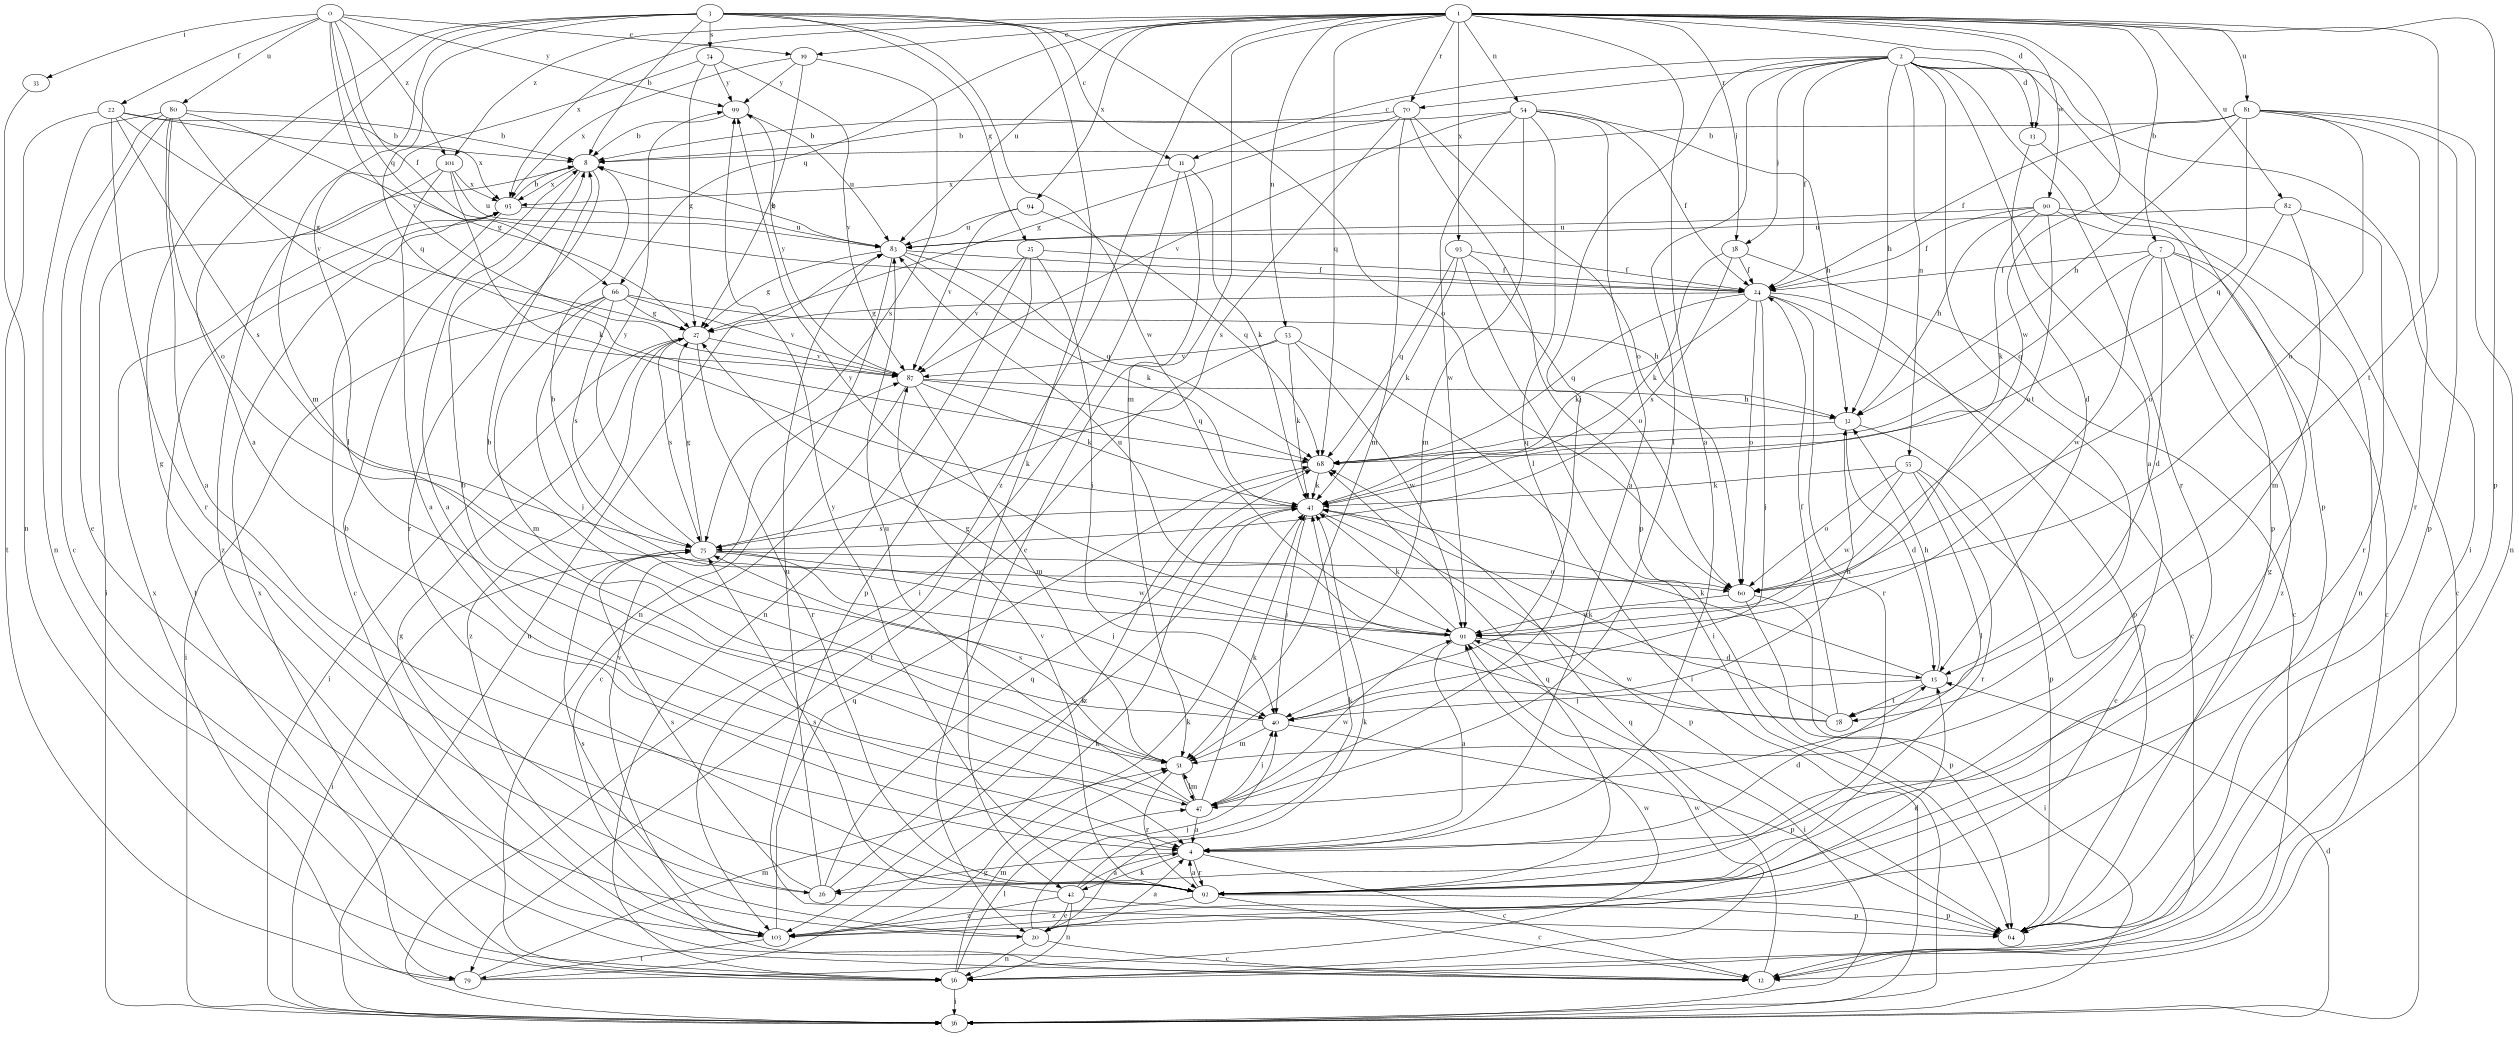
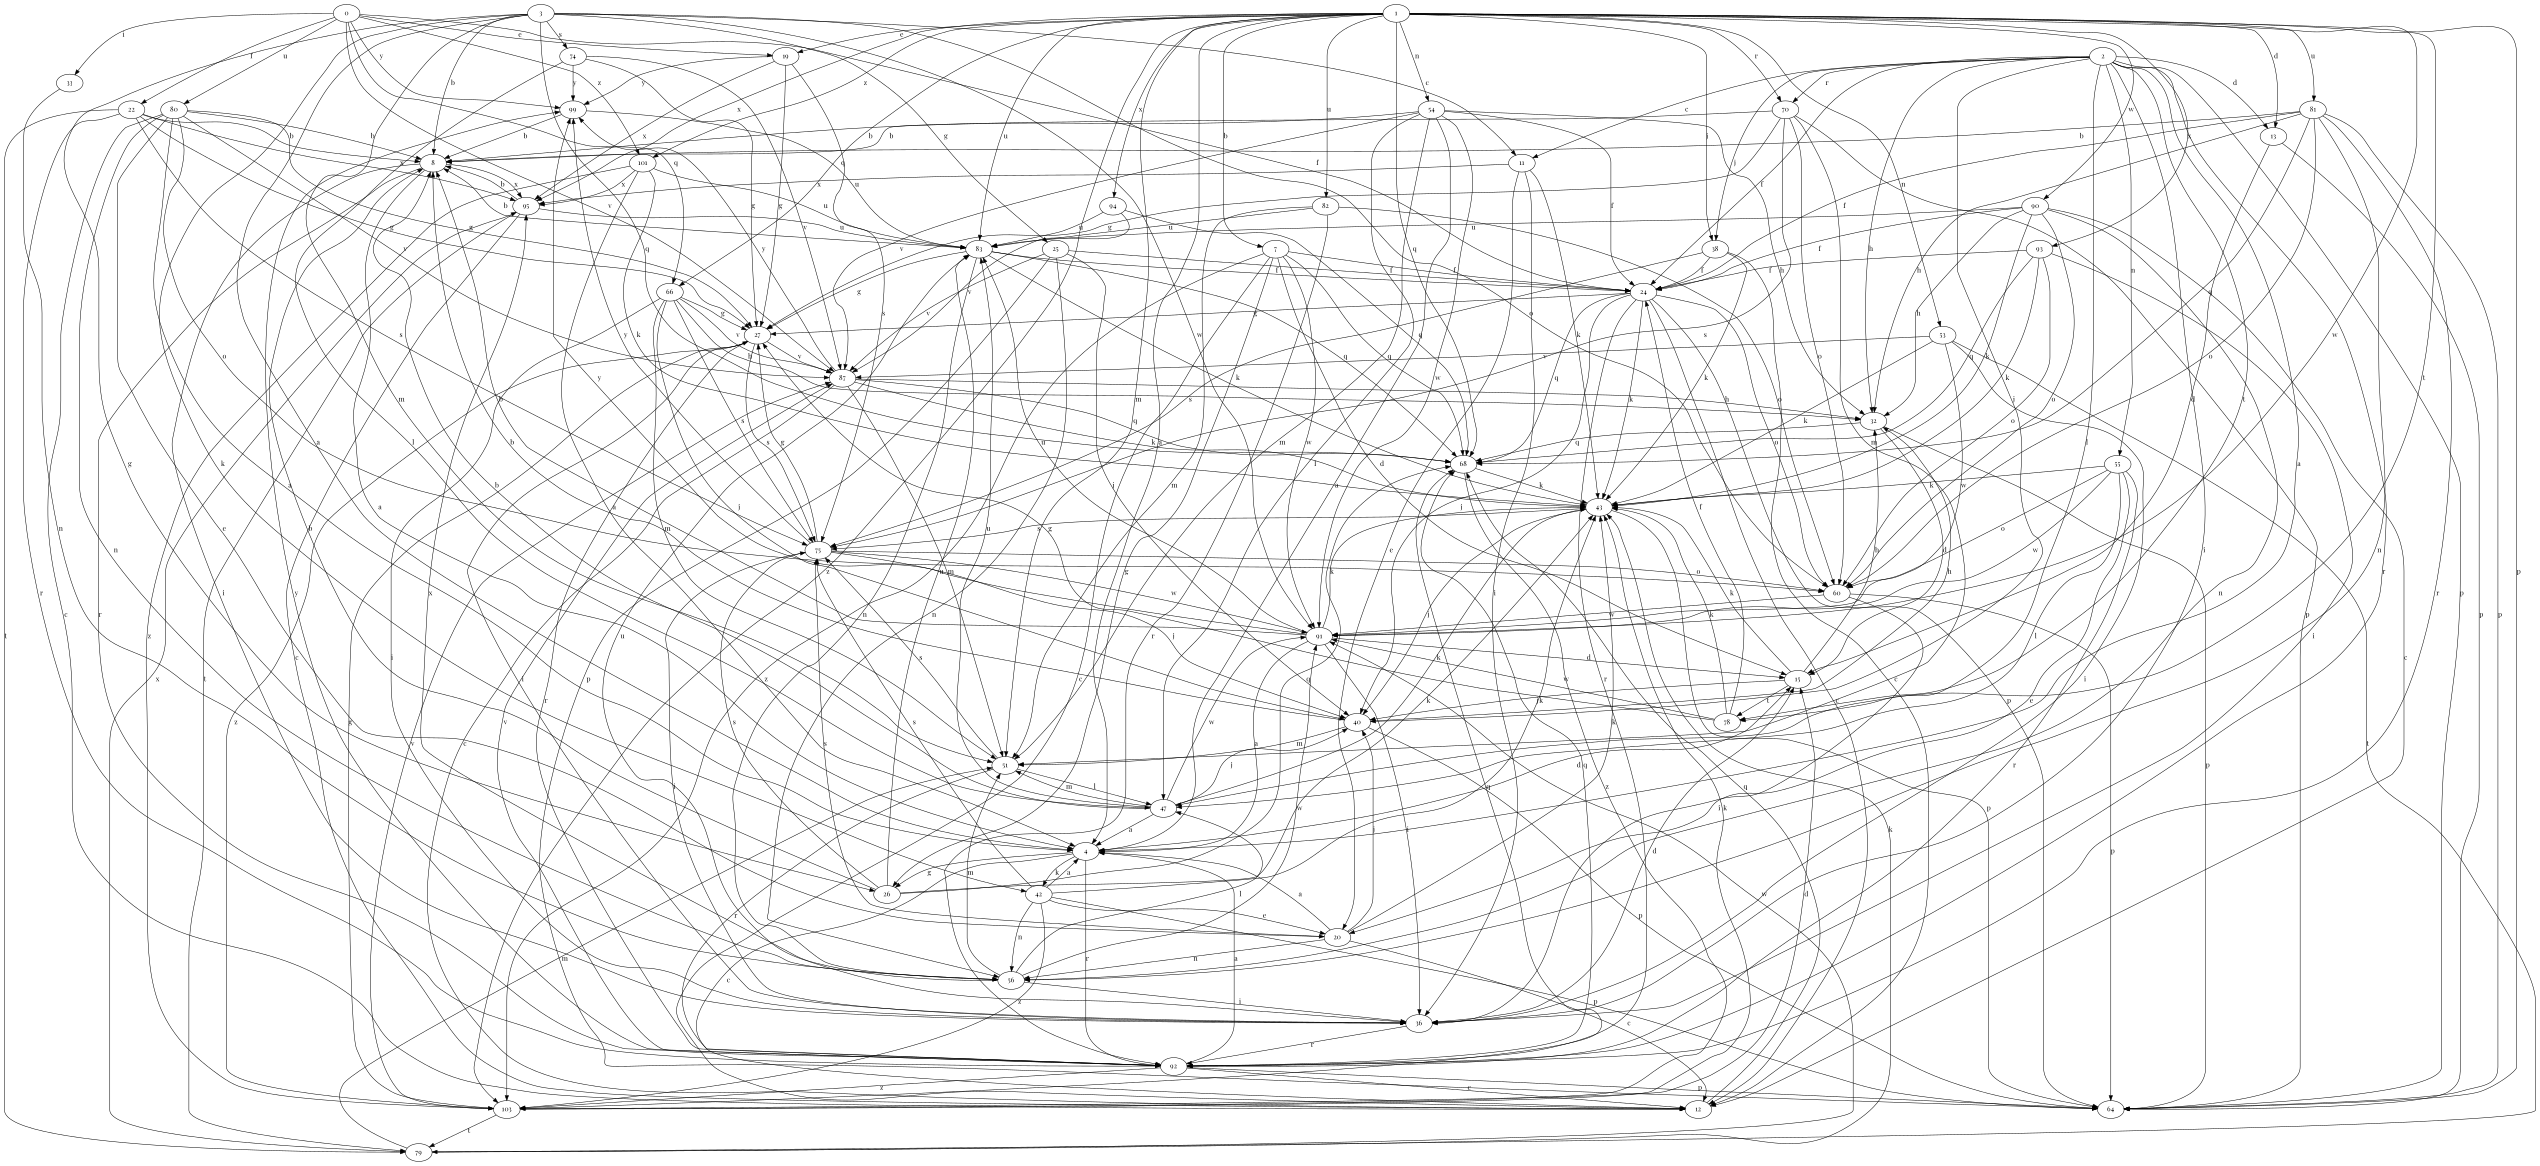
edge "36" -> "92": added, label "r"
